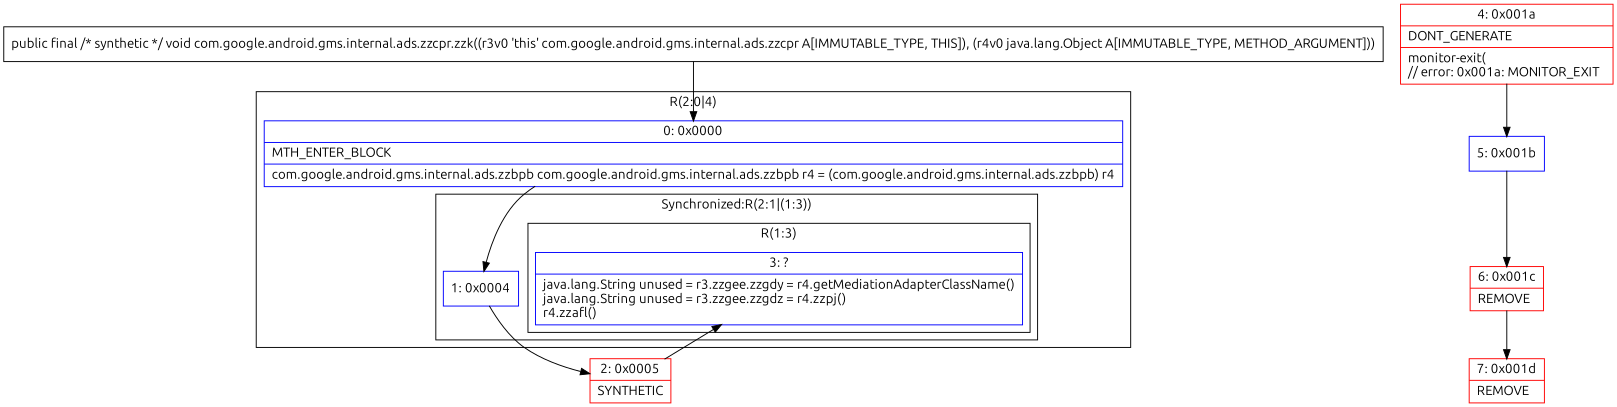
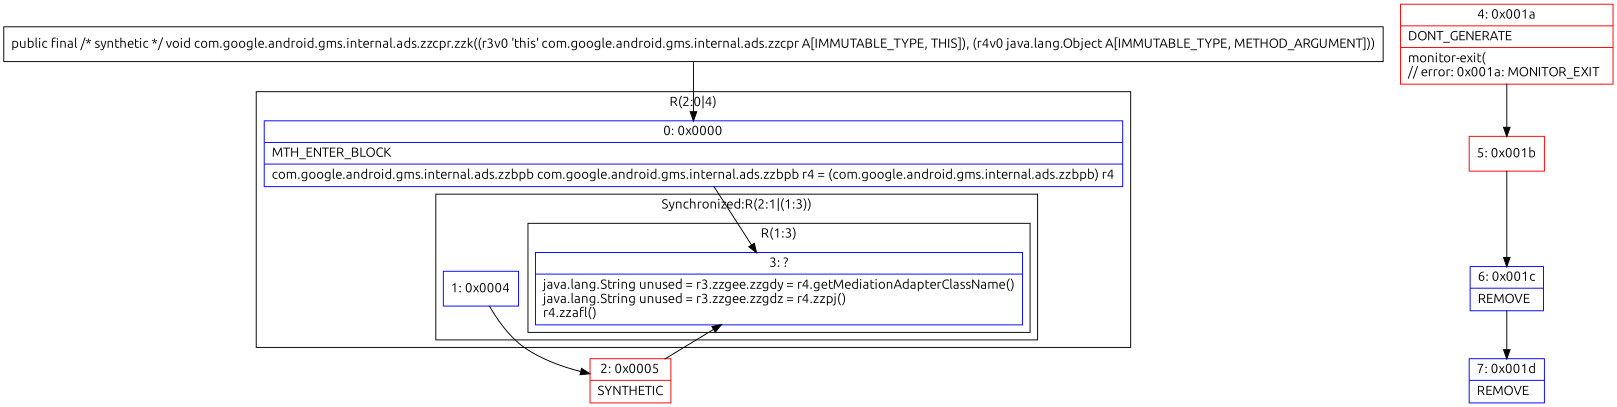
node "5: 0x001b": color blue -> red
edge "0: 0x0000" -> "1: 0x0004": now "0: 0x0000" -> "3: ?"
node "6: 0x001c": color red -> blue
node "7: 0x001d": color red -> blue
